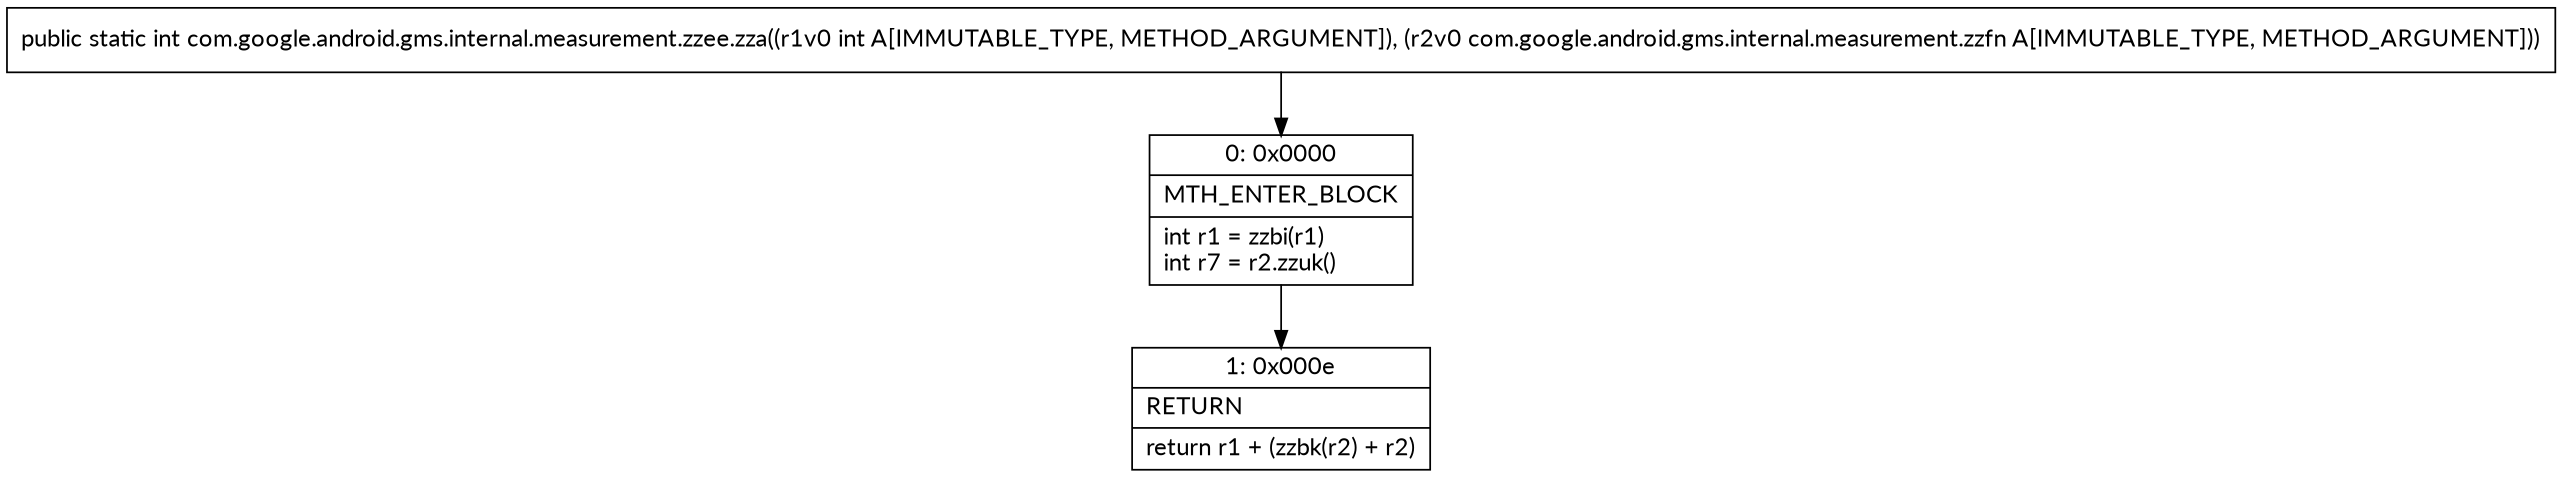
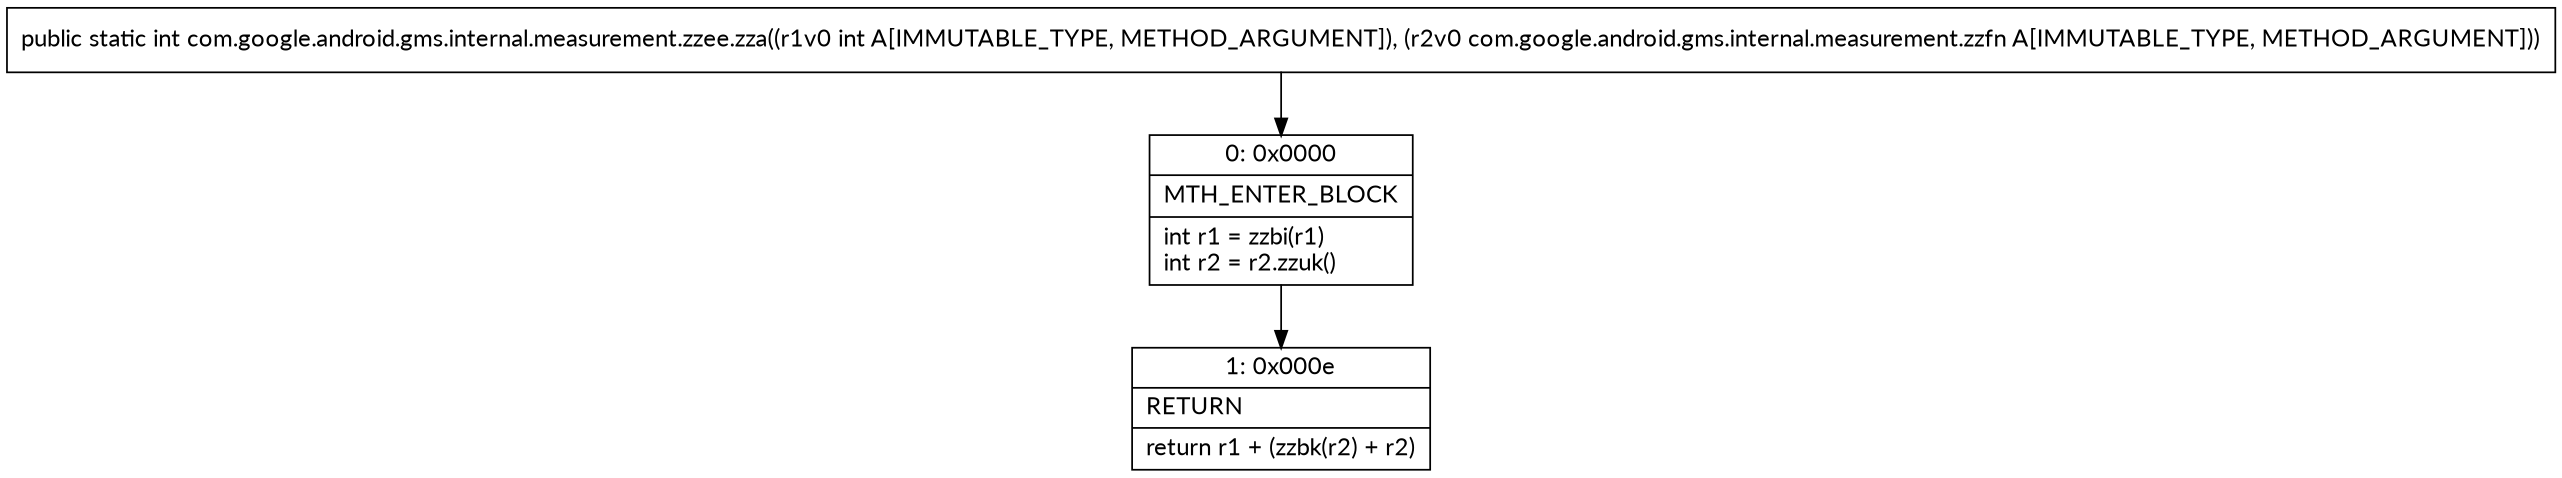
node "0: 0x0000": text "int r7 = r2.zzuk()" -> "int r2 = r2.zzuk()"
